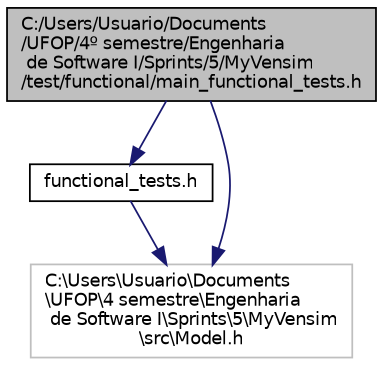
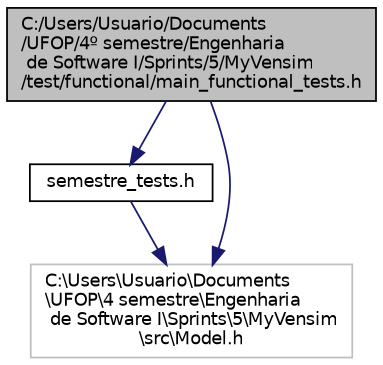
node "functional_tests.h": label "functional_tests.h" -> "semestre_tests.h"
